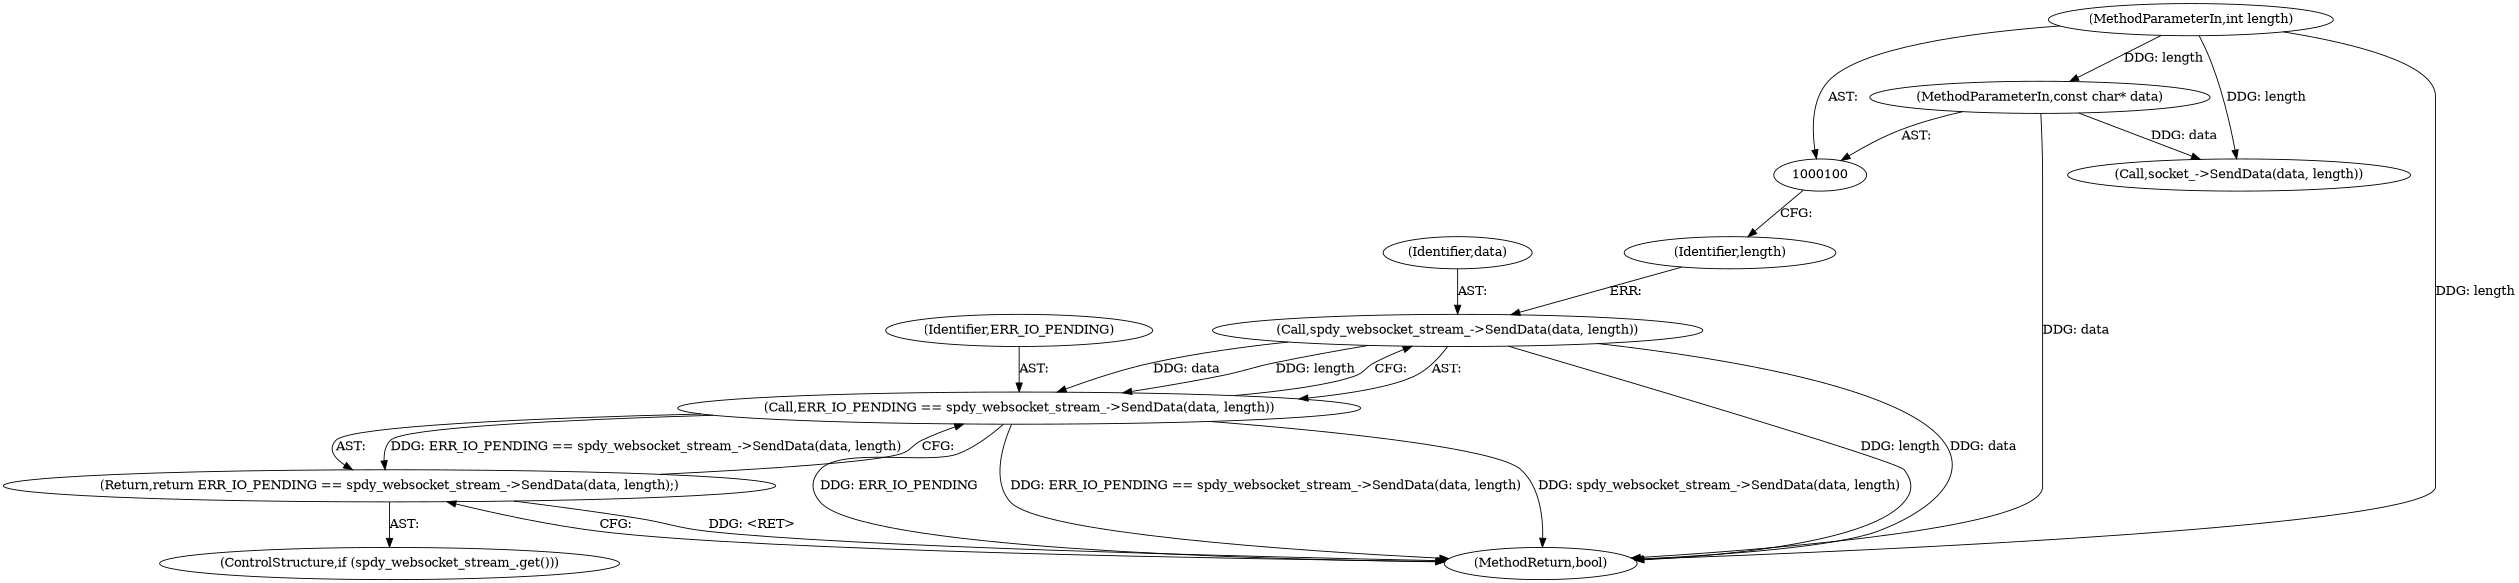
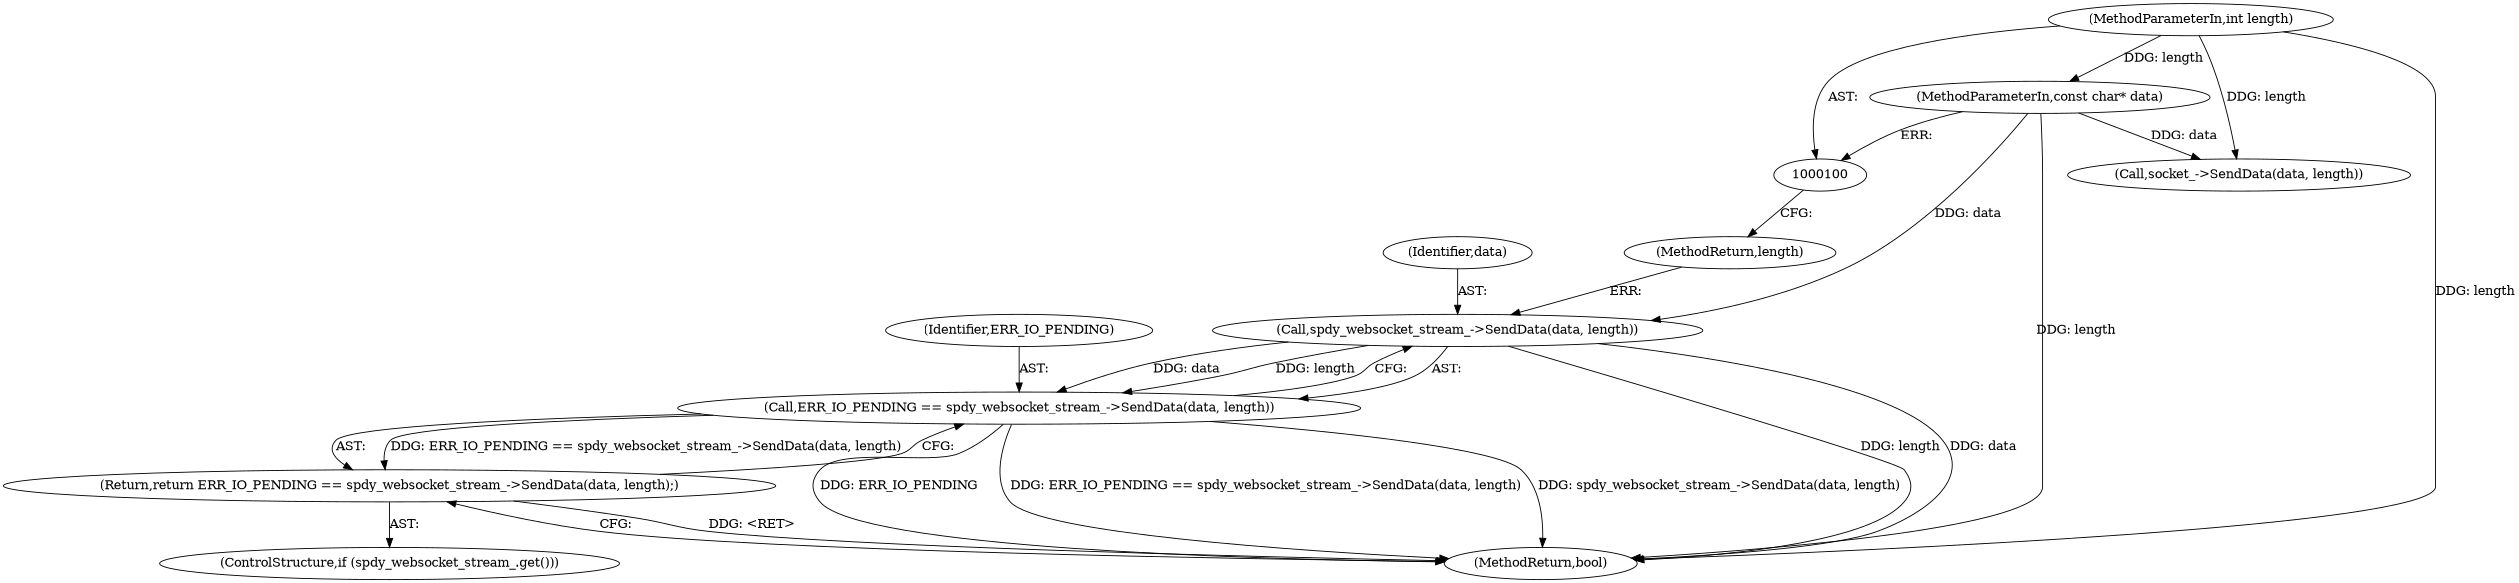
edge "(MethodParameterIn,const char* data)" -> "1000100": label "AST: " -> "ERR: "
node "(Identifier,length)": label "(Identifier,length)" -> "(MethodReturn,length)"
edge "(MethodParameterIn,const char* data)" -> "(Call,spdy_websocket_stream_->SendData(data, length))": added, label "DDG: data"
edge "(MethodParameterIn,const char* data)" -> "(MethodReturn,bool)": label "DDG: data" -> "DDG: length"
